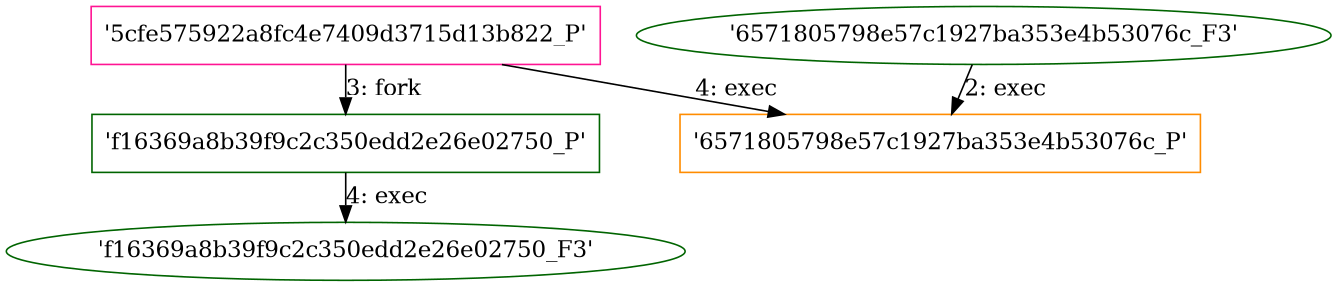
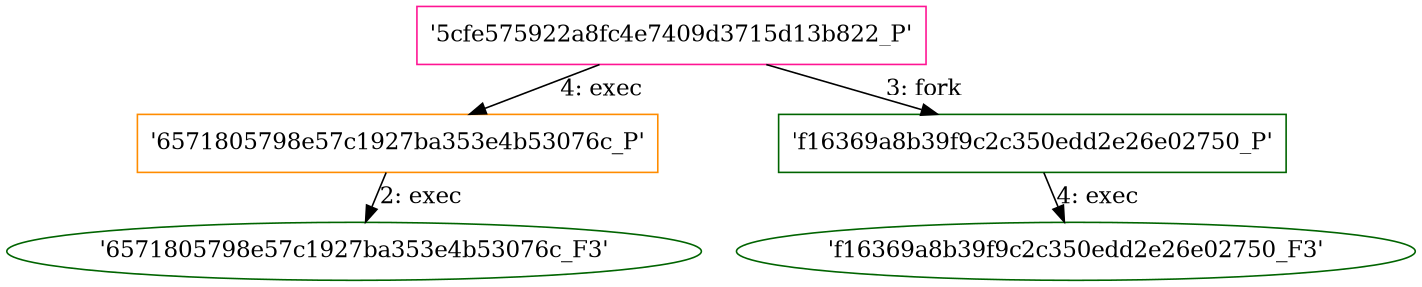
edge "'6571805798e57c1927ba353e4b53076c_F3'" -> "'6571805798e57c1927ba353e4b53076c_P'": reversed
